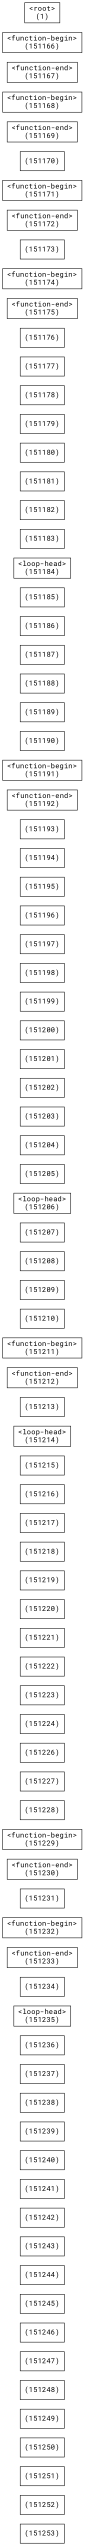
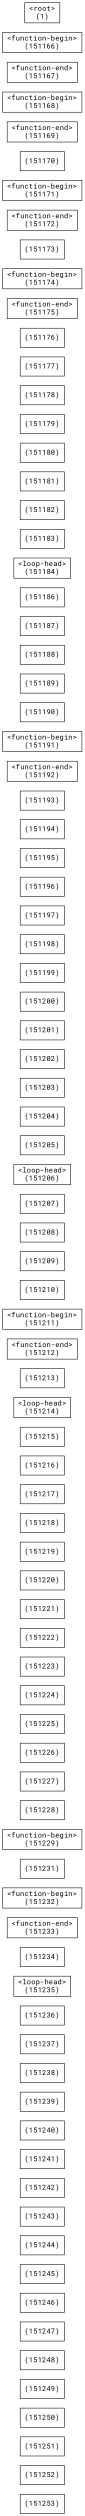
node "(151185)": removed
node "(151225)": added
node "<function-end> (151230)": removed
